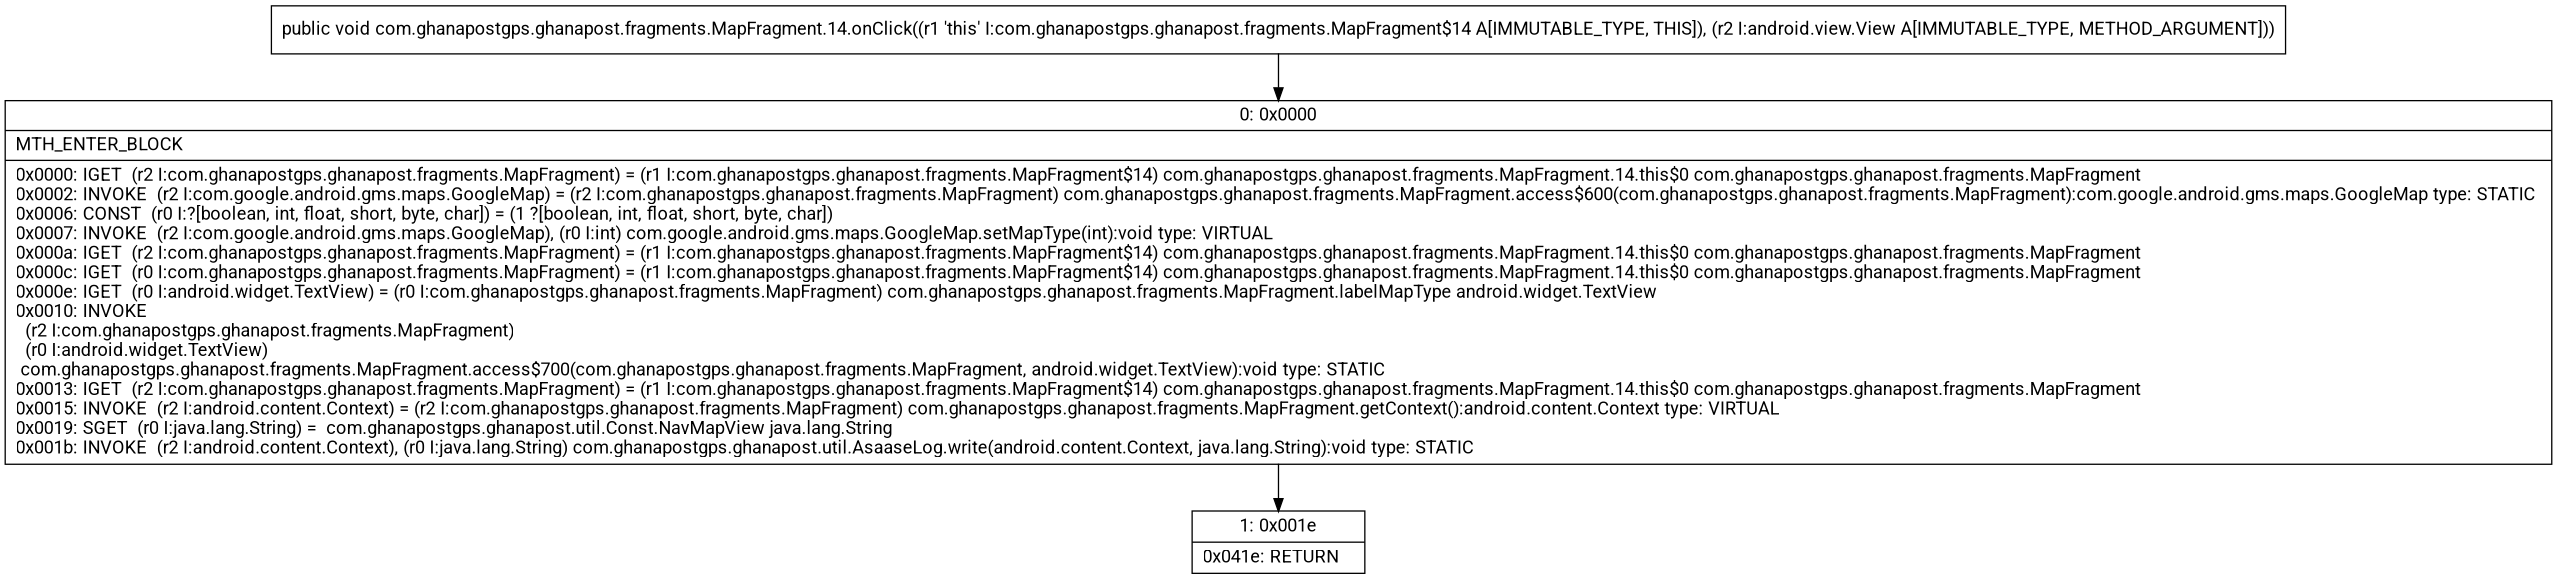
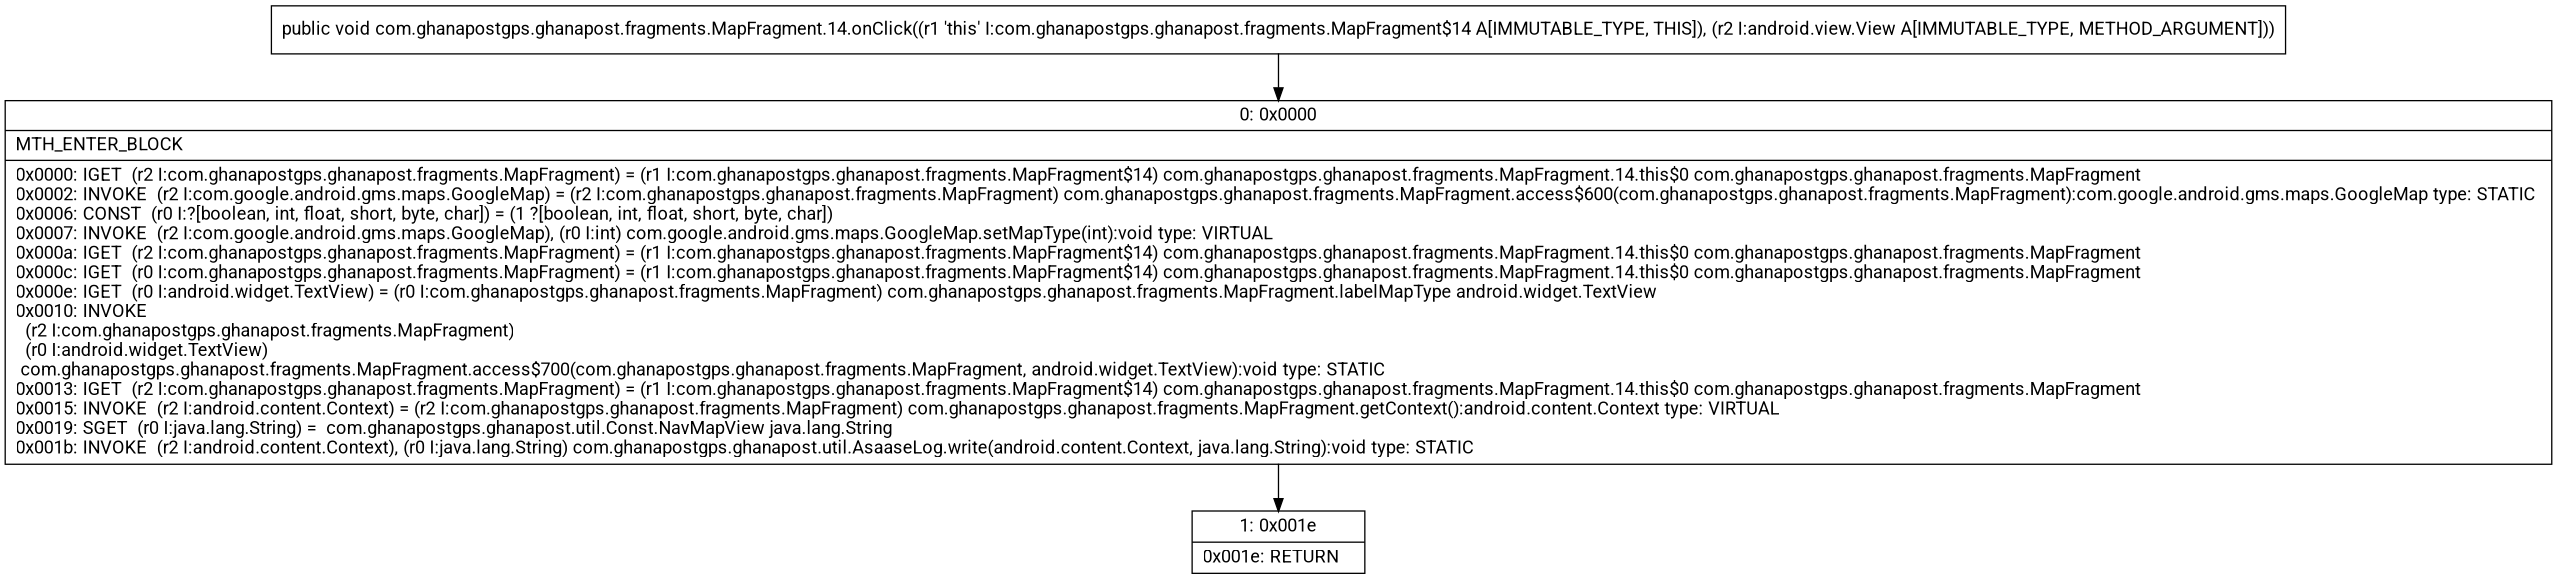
node "1: 0x001e": text "0x041e: RETURN" -> "0x001e: RETURN"
